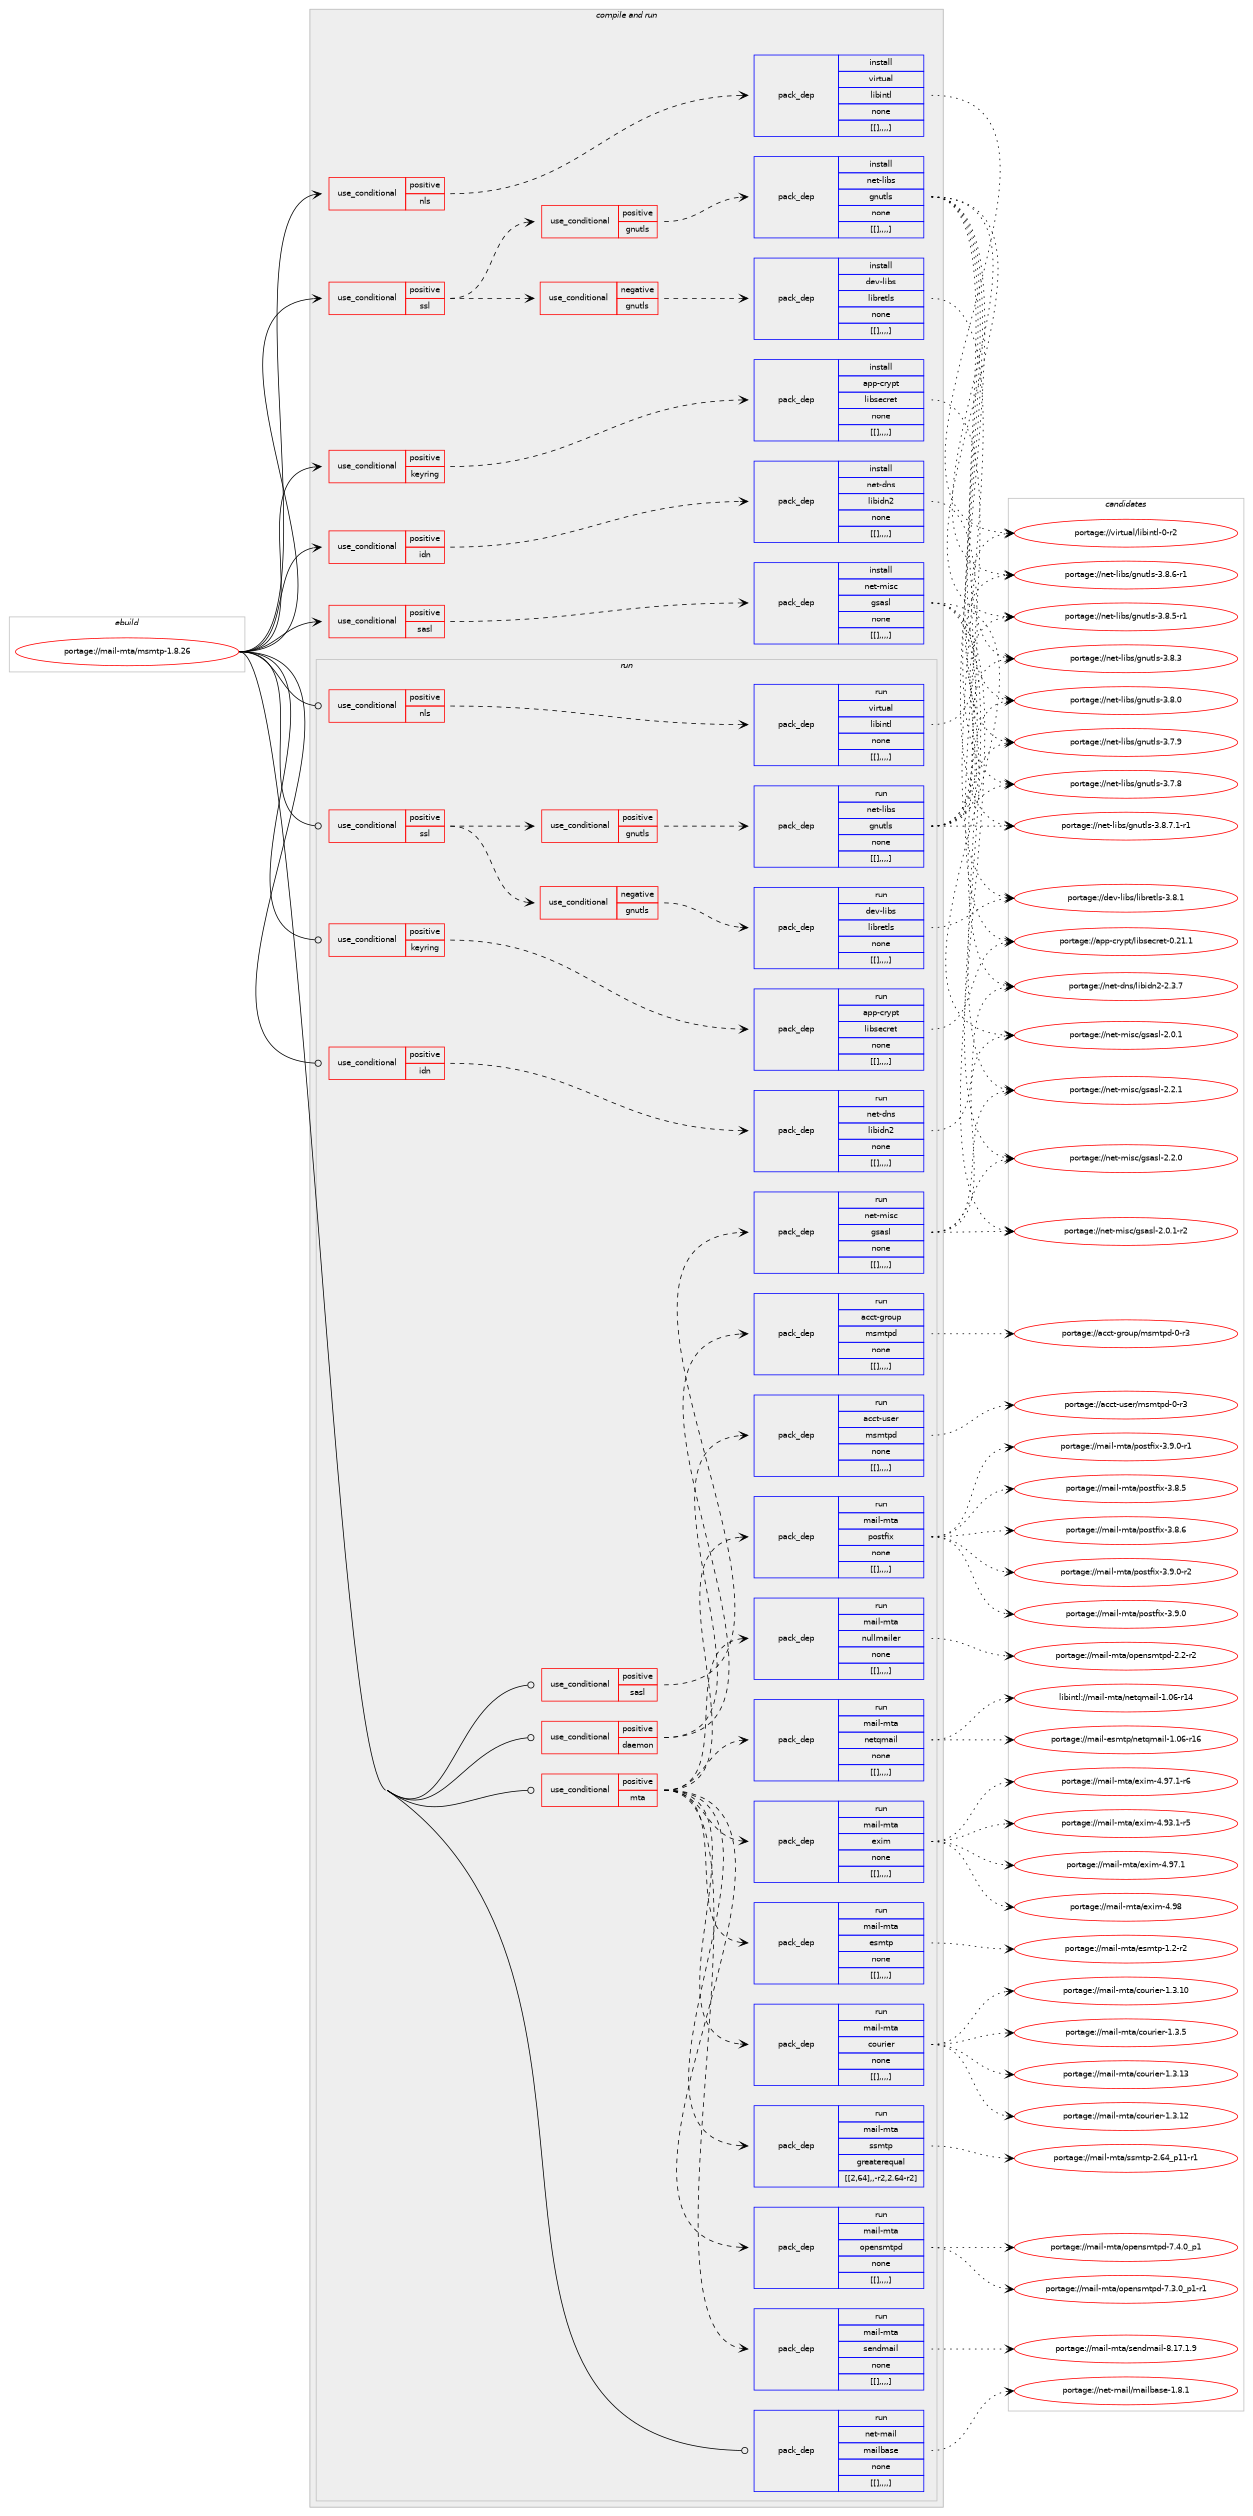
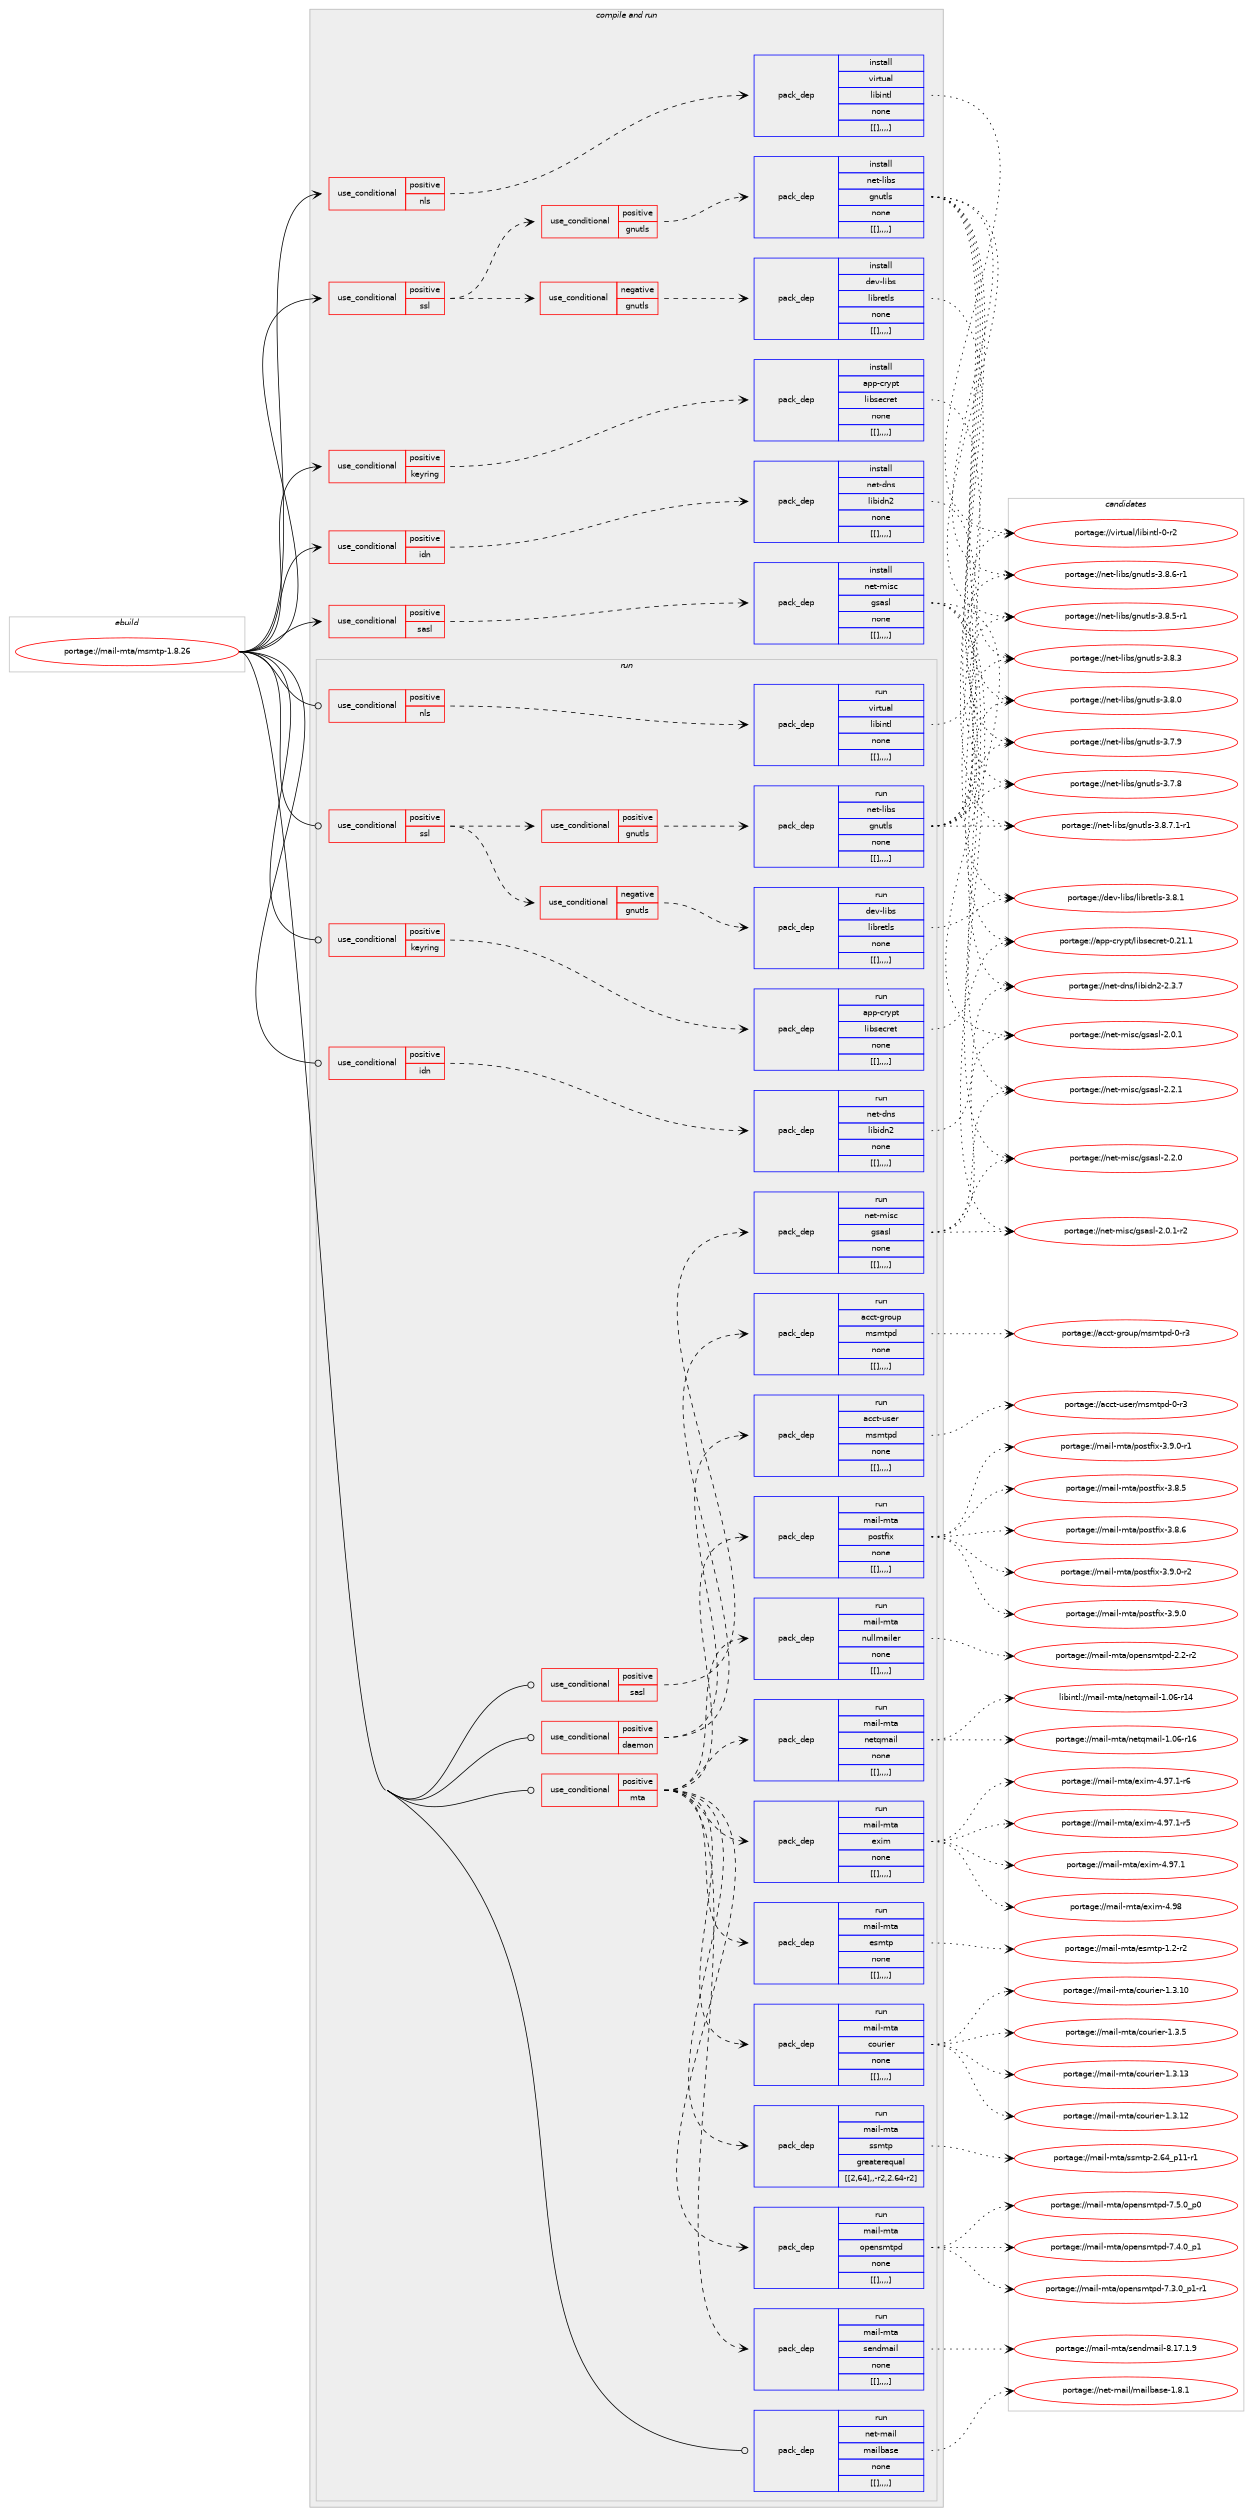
node "portage://mail-esmtp/netqmail-1.06-r16": label "portage://mail-esmtp/netqmail-1.06-r16" -> "portage://mail-mta/netqmail-1.06-r16"
node "portage://mail-mta/exim-4.93.1-r5": label "portage://mail-mta/exim-4.93.1-r5" -> "portage://mail-mta/exim-4.97.1-r5"
node "portage://mail-mta/opensmtpd-7.5.0_p0": added
